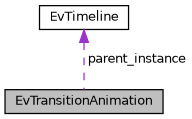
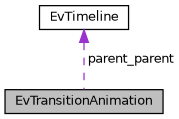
edge "EvTransitionAnimation" -> "EvTimeline": label " parent_instance" -> " parent_parent"
